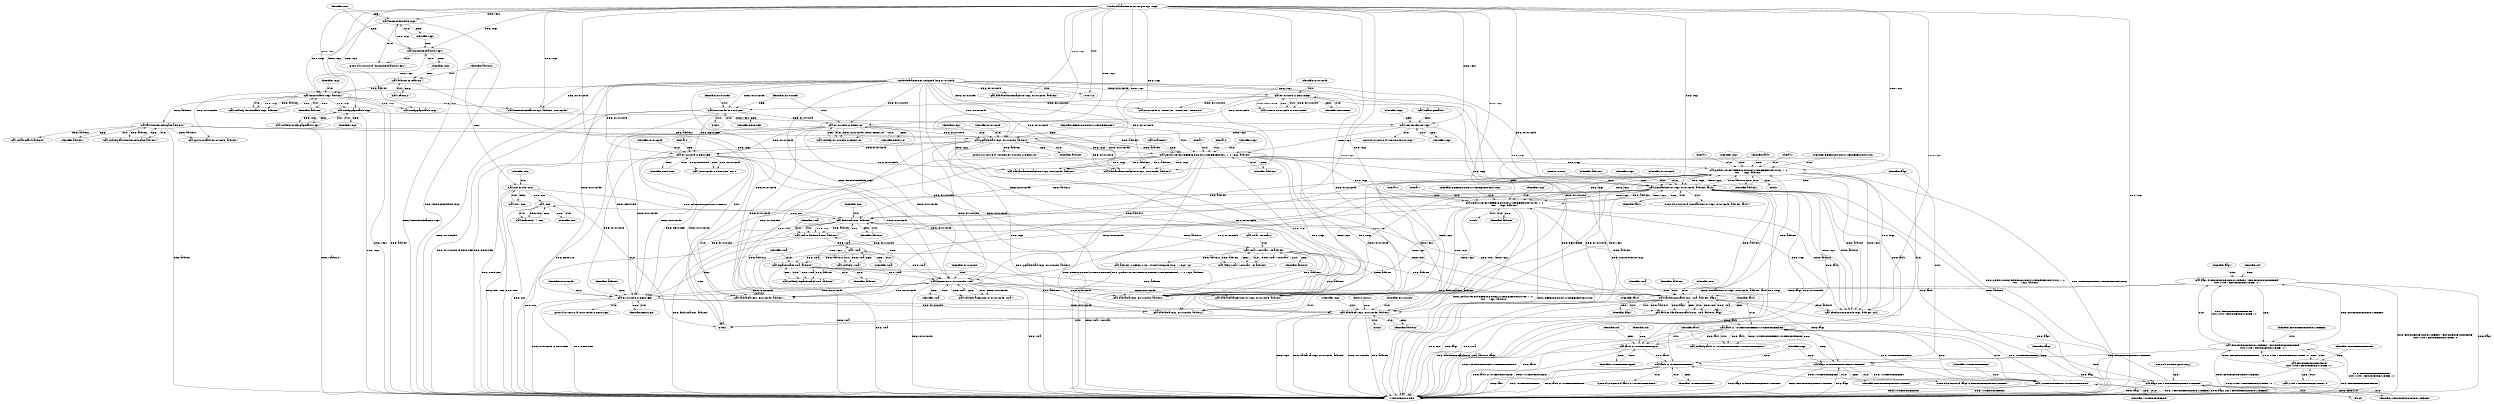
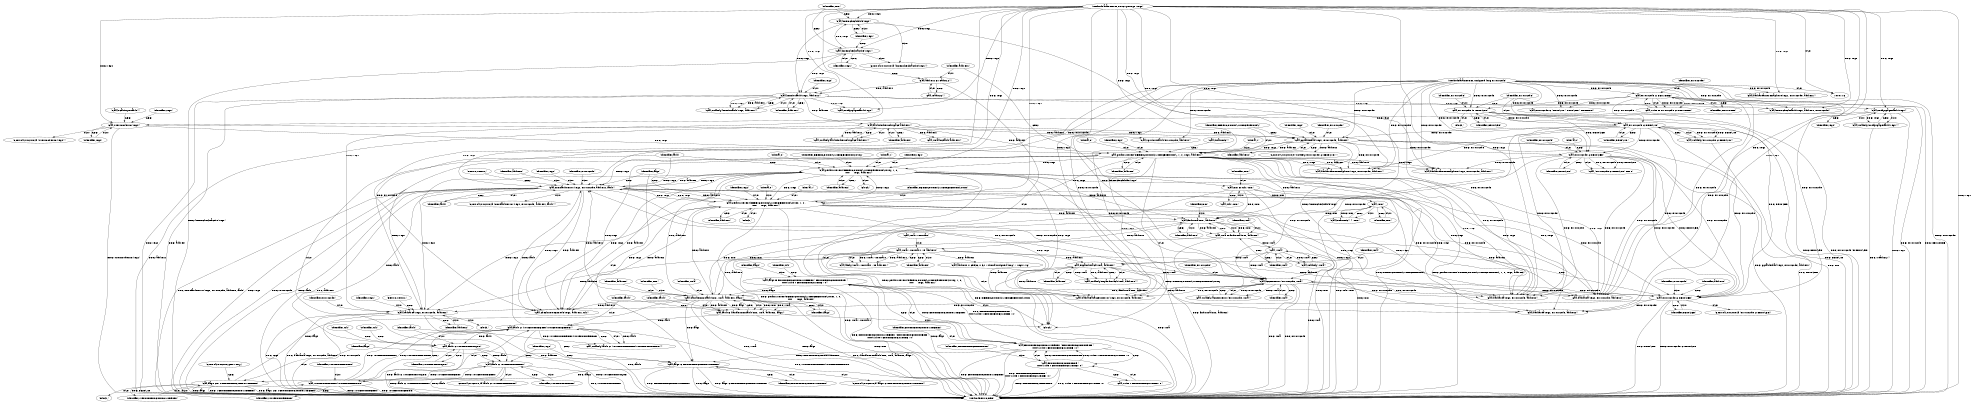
edge "(Call,mm = tsk->mm)" -> "(Call,find_vma(mm, address))": label "DDG: FAULT_FLAG_ALLOW_RETRY" -> "DDG: mm"
edge "(Call,vma->vm_start <= address)" -> "(Call,bad_area_access_error(regs, error_code, address))": label "PERF: address" -> "DDG: address"
node "(Identifier,FAULT_FLAG_FAULT)": label "(Identifier,FAULT_FLAG_FAULT)" -> "(Identifier,FAULT_FLAG_KILLABLE)"
edge "(Call,find_vma(mm, address))" -> "(MethodReturn,RET)": now "(Call,unlikely(error_code & PF_RSVD))" -> "(MethodReturn,RET)"
